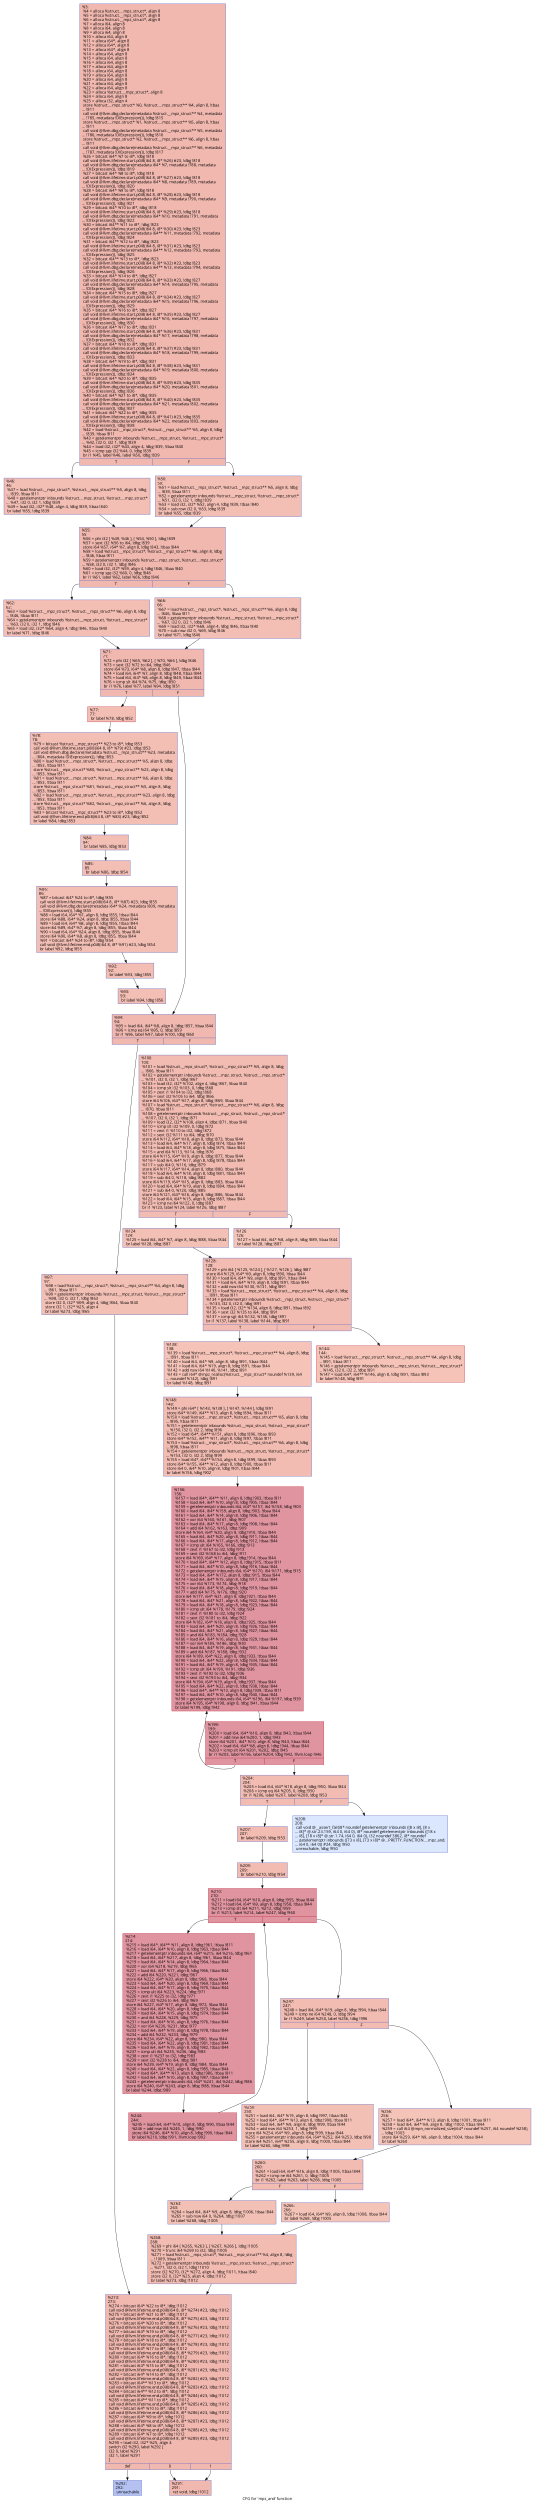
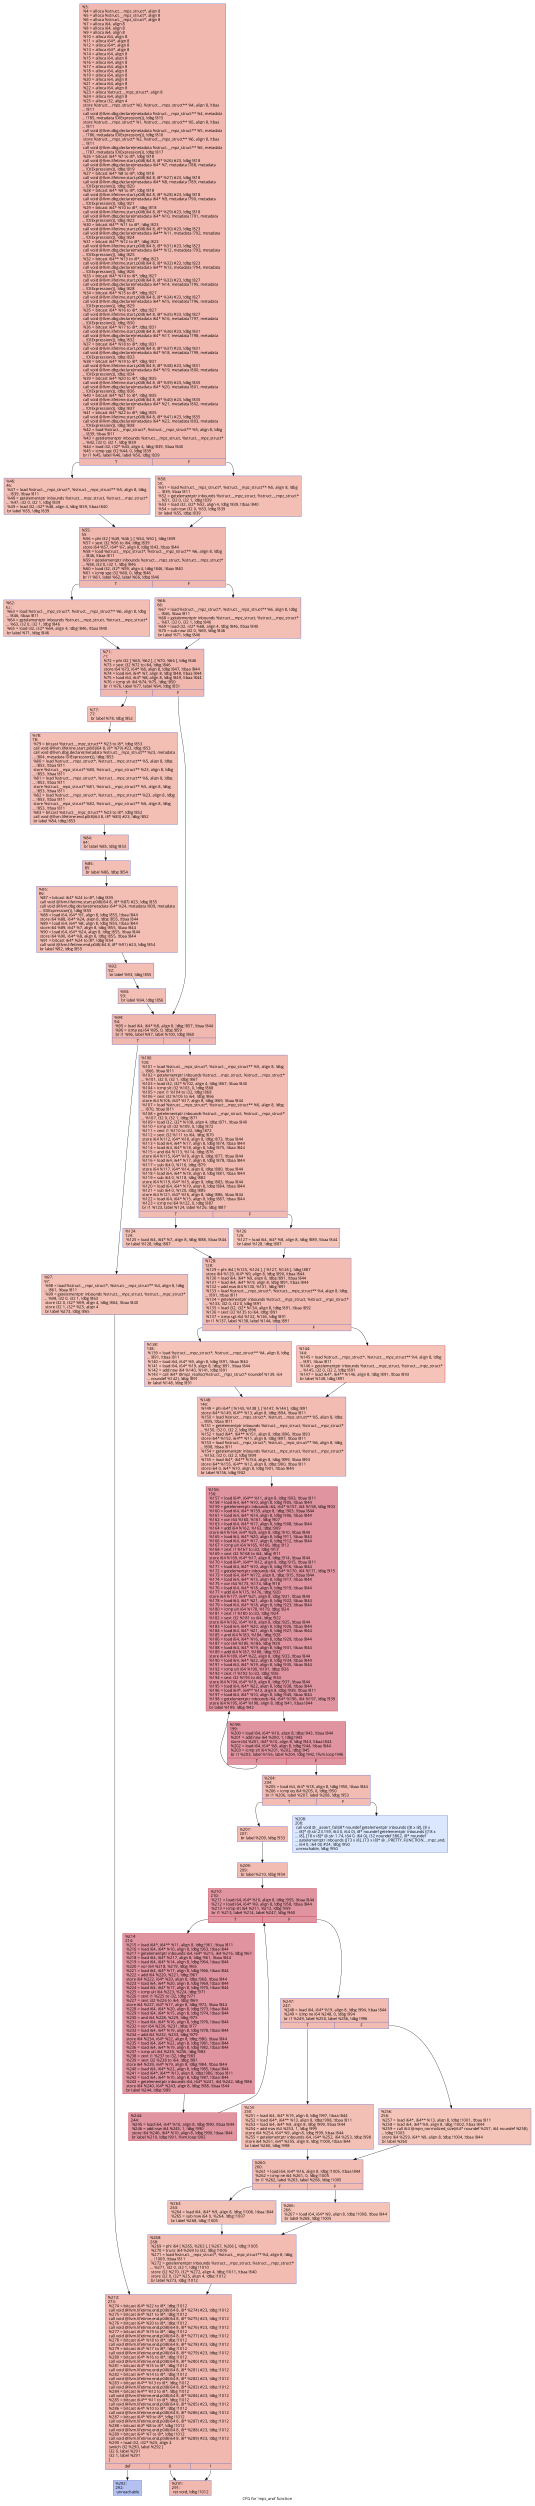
edge "%144:" -> "%148:": added
